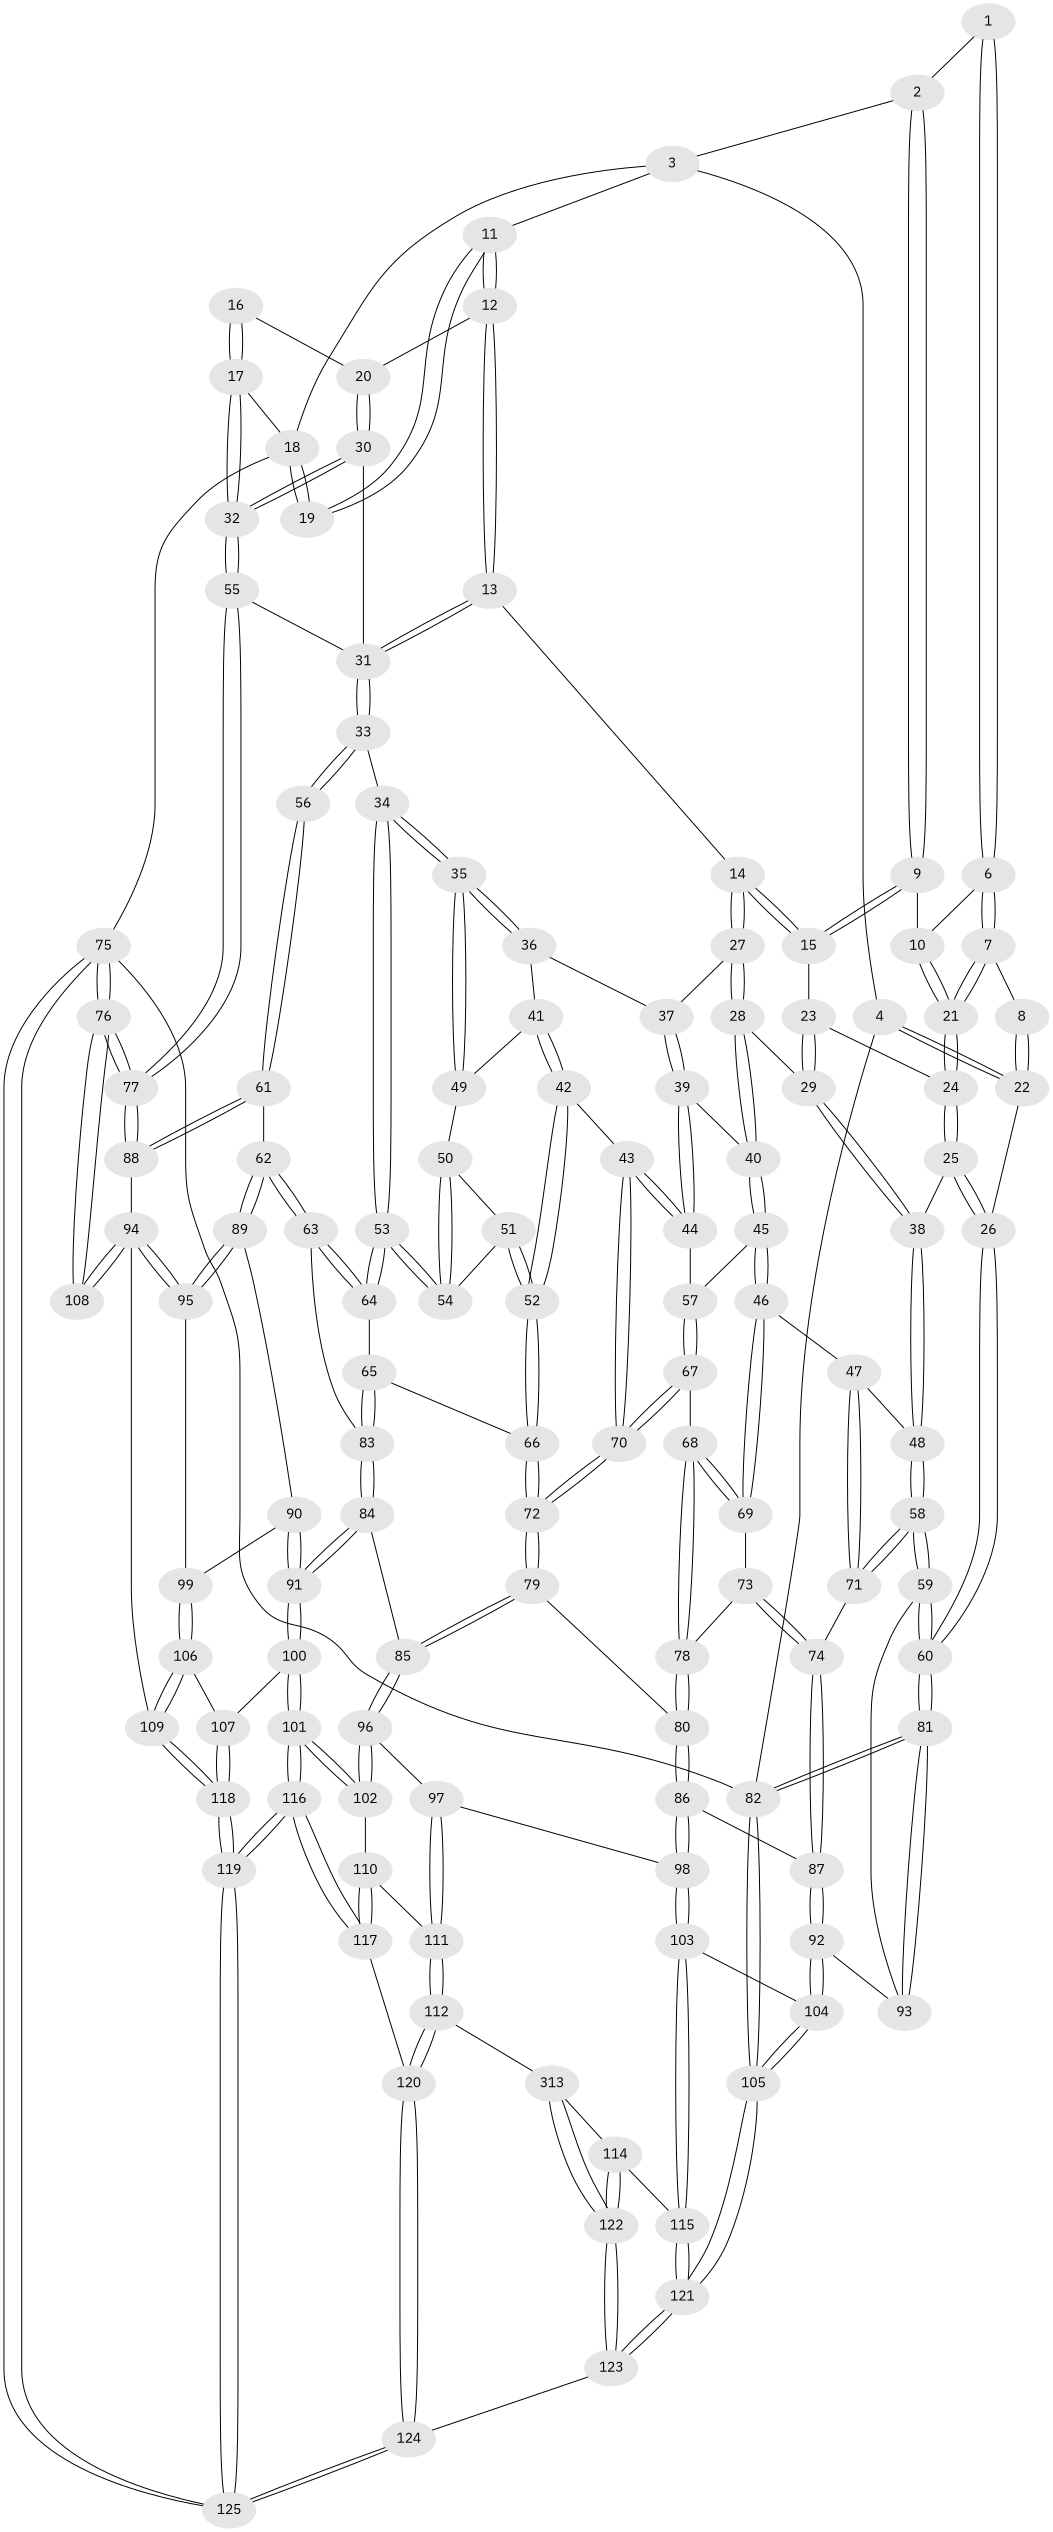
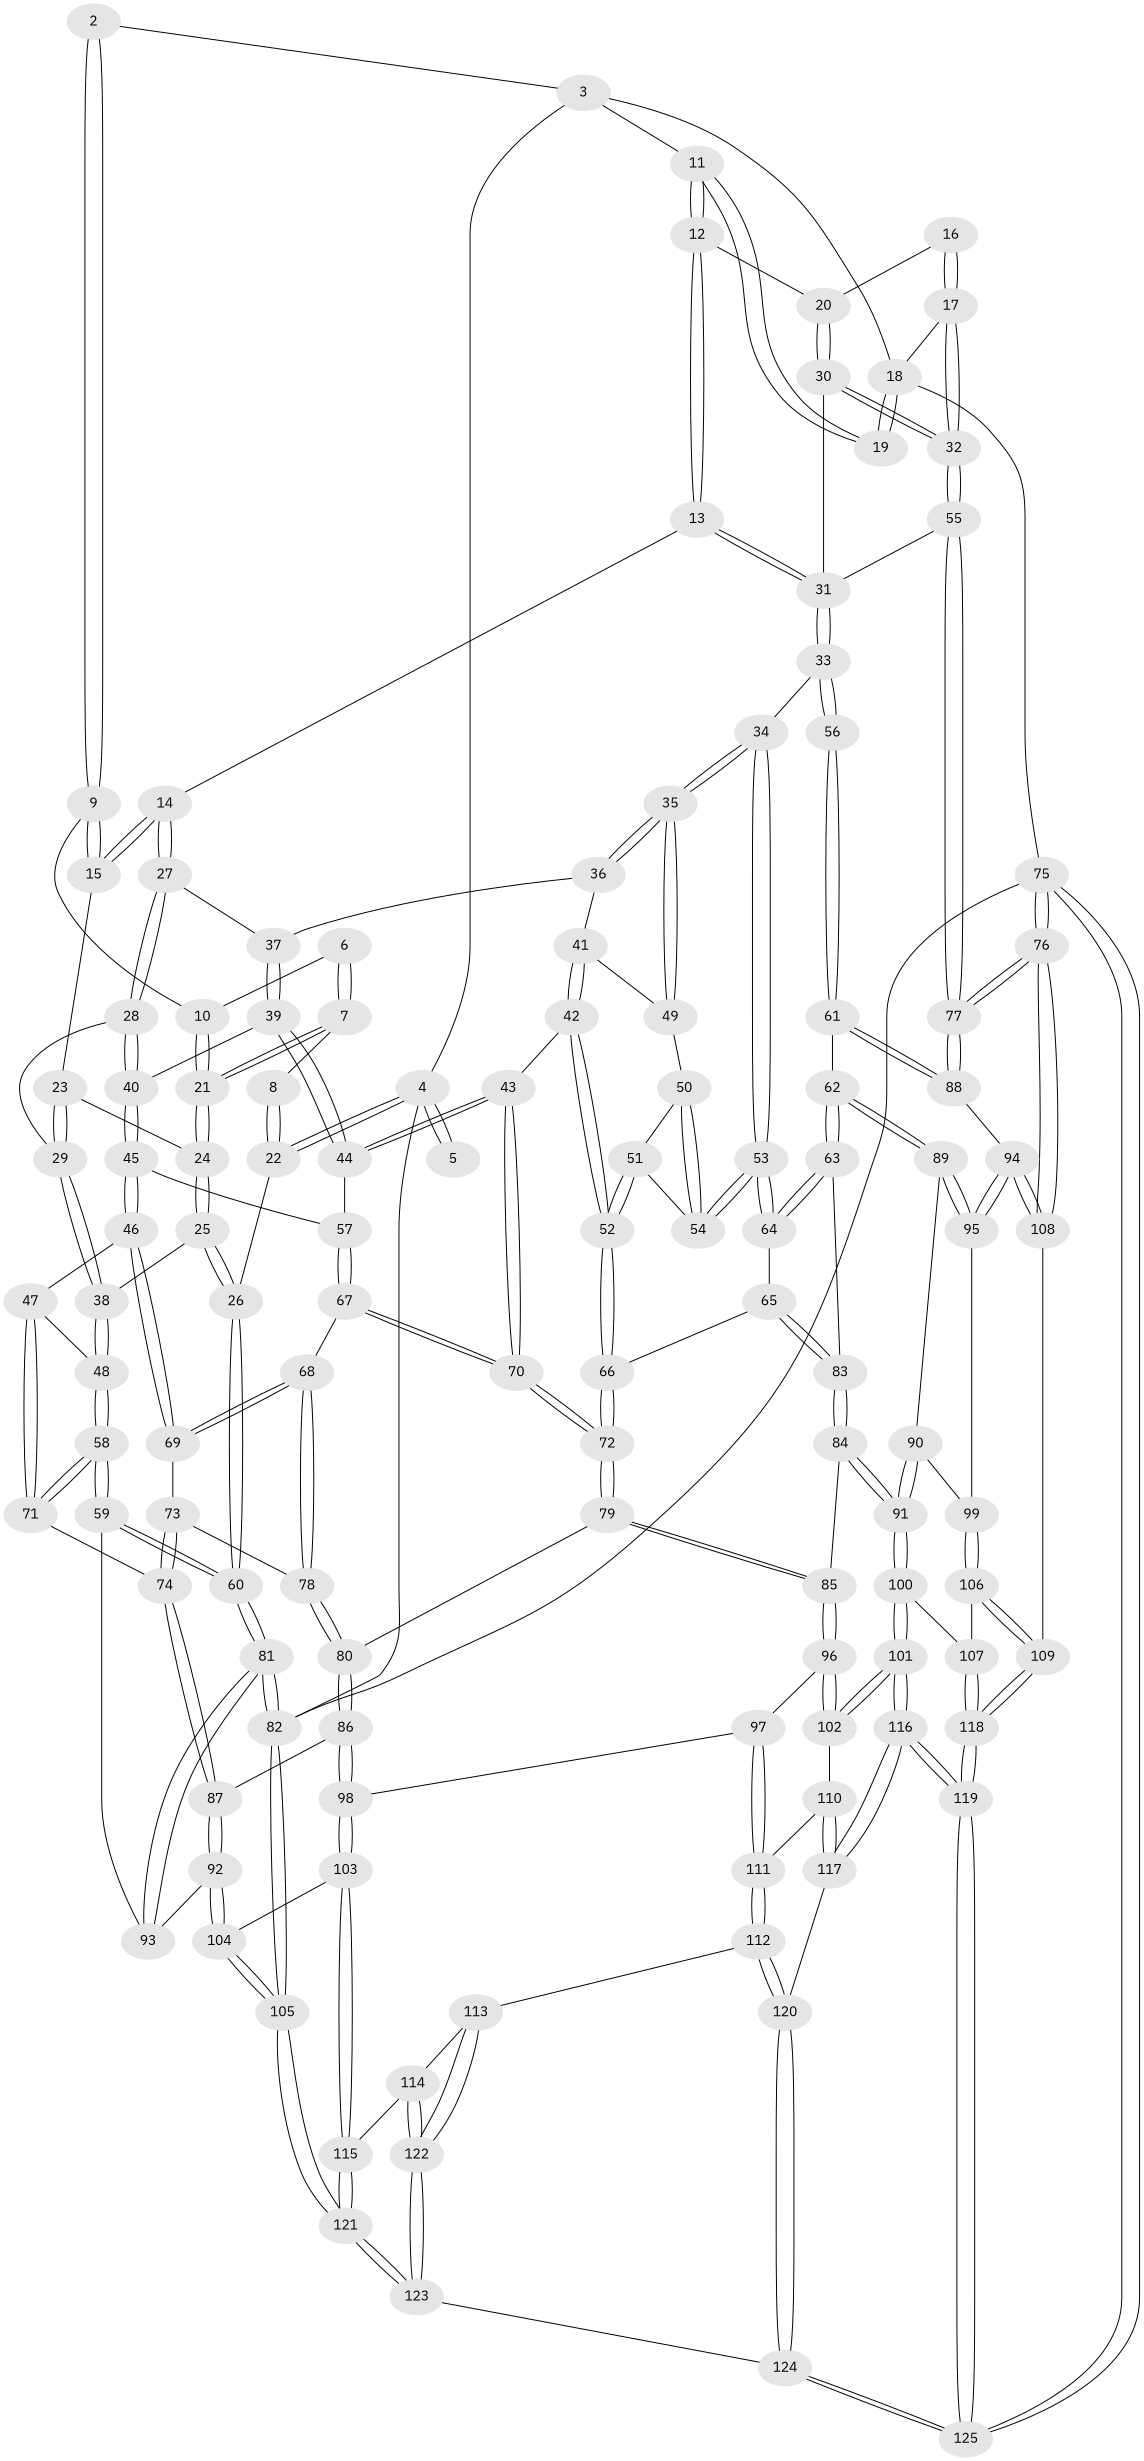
node "1": removed
node "5": added
edge "94" -- "109": now "108" -- "109"
node "313": label "313" -> "113"
